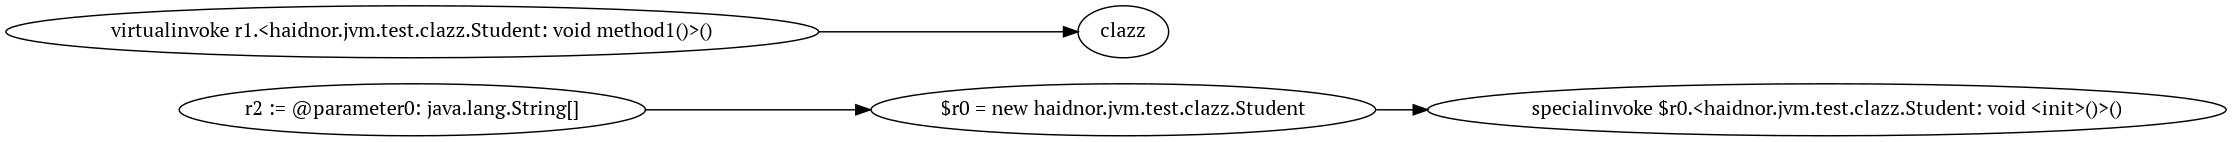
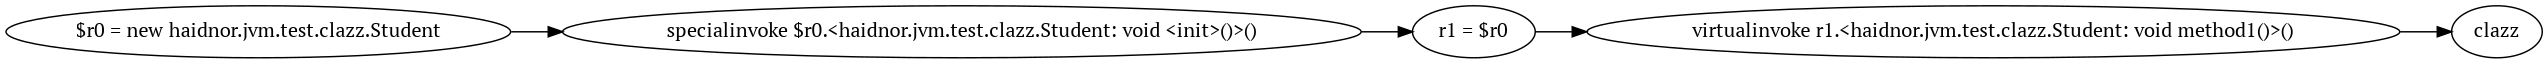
node "r1 = $r0": added
node "r2 := @parameter0: java.lang.String[]": removed
